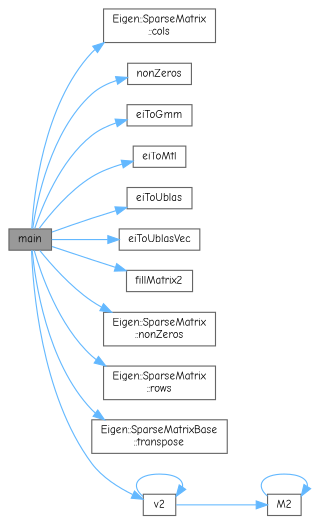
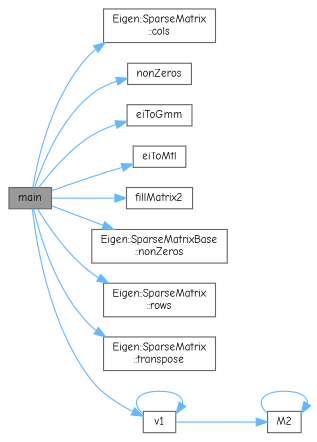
node "eiToUblas": removed
node "eiToUblasVec": removed
node "Eigen::SparseMatrix ::nonZeros": label "Eigen::SparseMatrix ::nonZeros" -> "Eigen::SparseMatrixBase ::nonZeros"
node "Eigen::SparseMatrixBase ::transpose": label "Eigen::SparseMatrixBase ::transpose" -> "Eigen::SparseMatrix ::transpose"
node "v2": label "v2" -> "v1"
